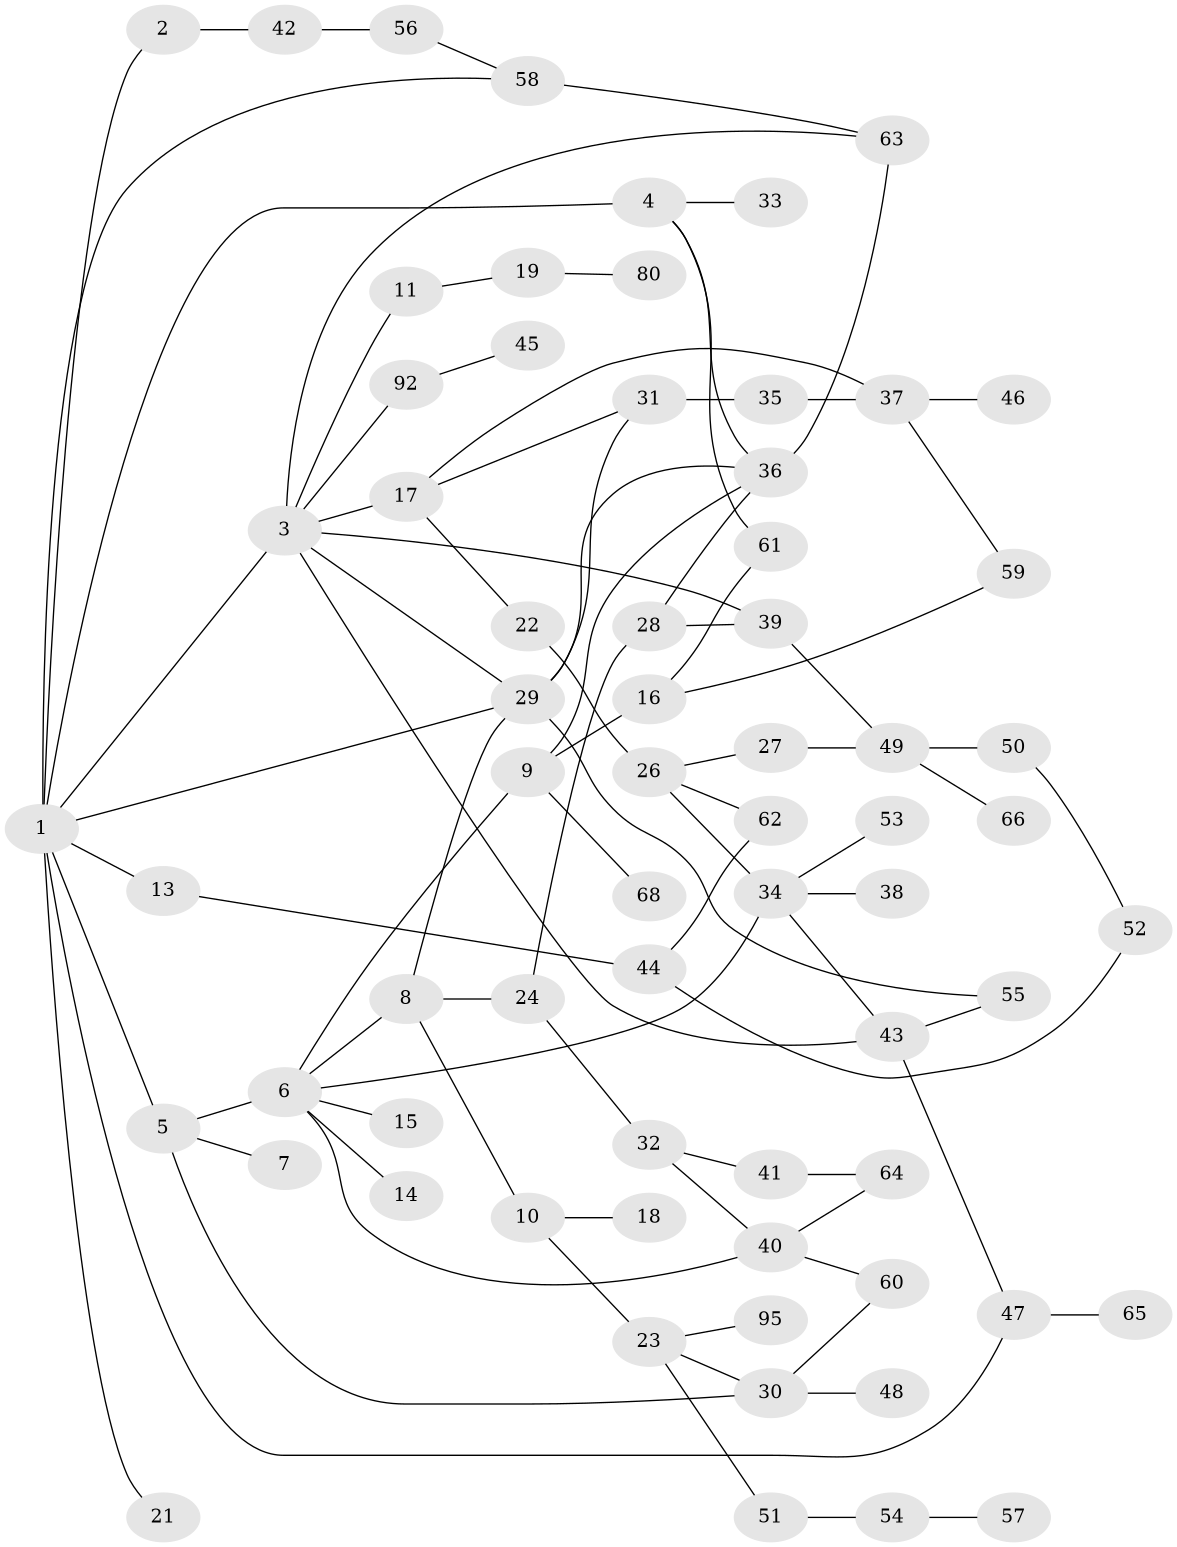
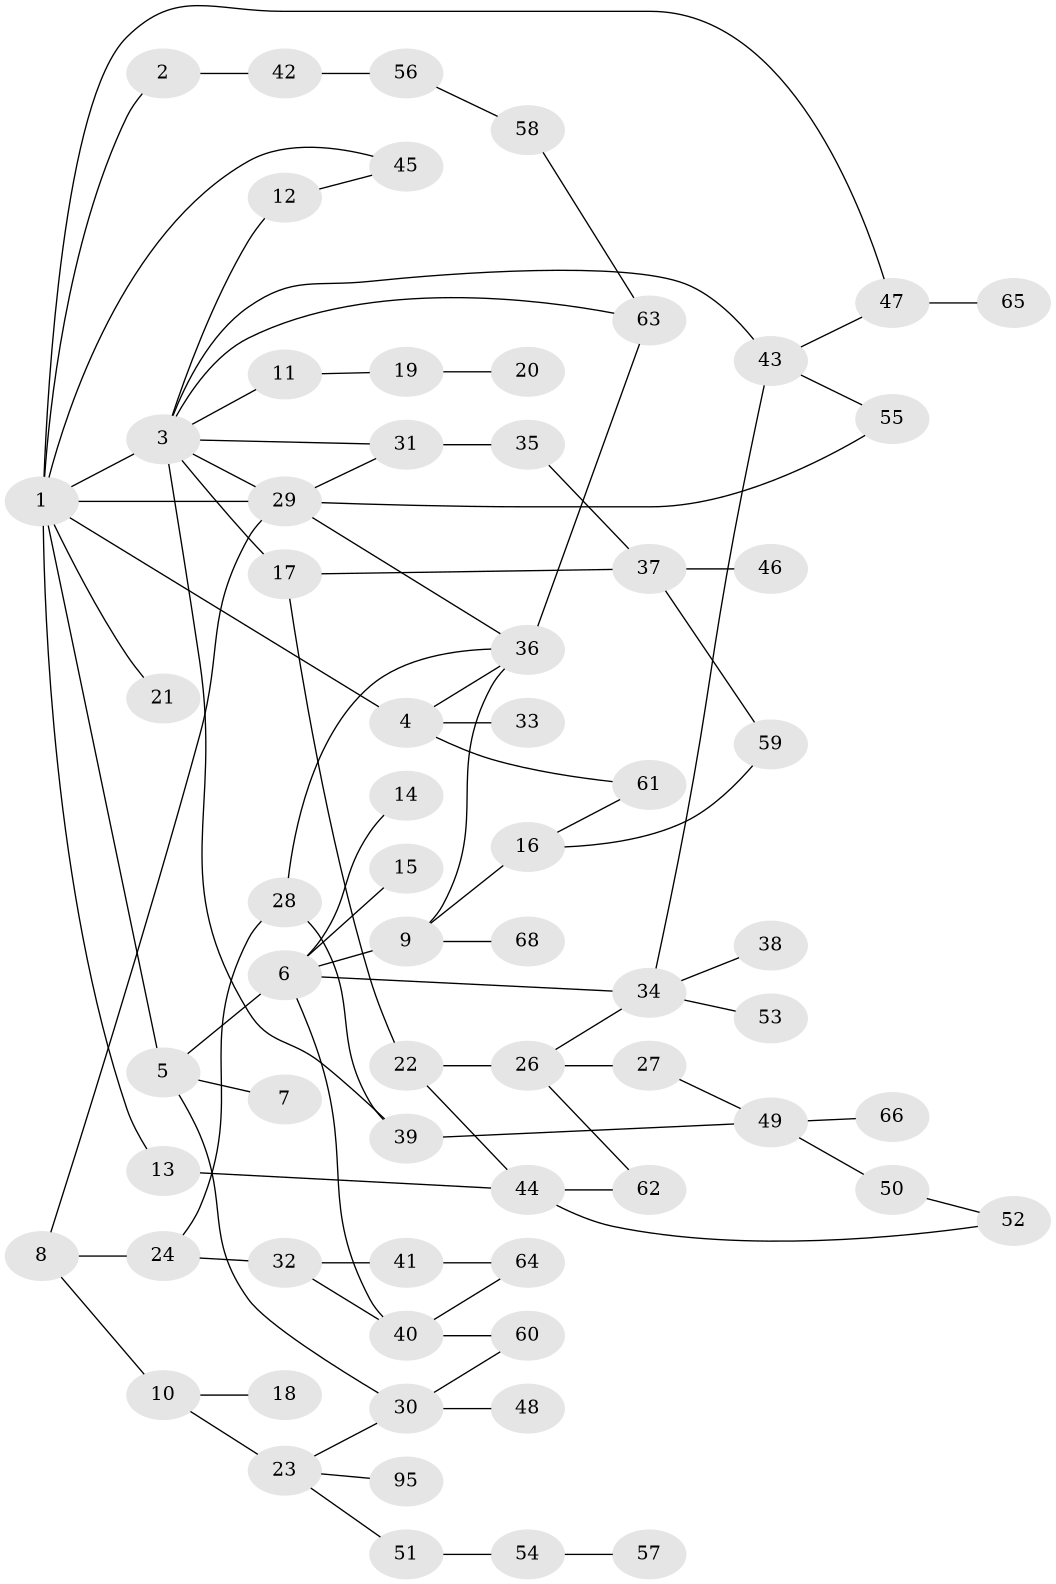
edge "58" -- "1": now "45" -- "1"
node "80": label "80" -> "20"
node "92": label "92" -> "12"
edge "31" -- "17": now "31" -- "3"
edge "8" -- "6": removed
edge "22" -- "44": added
